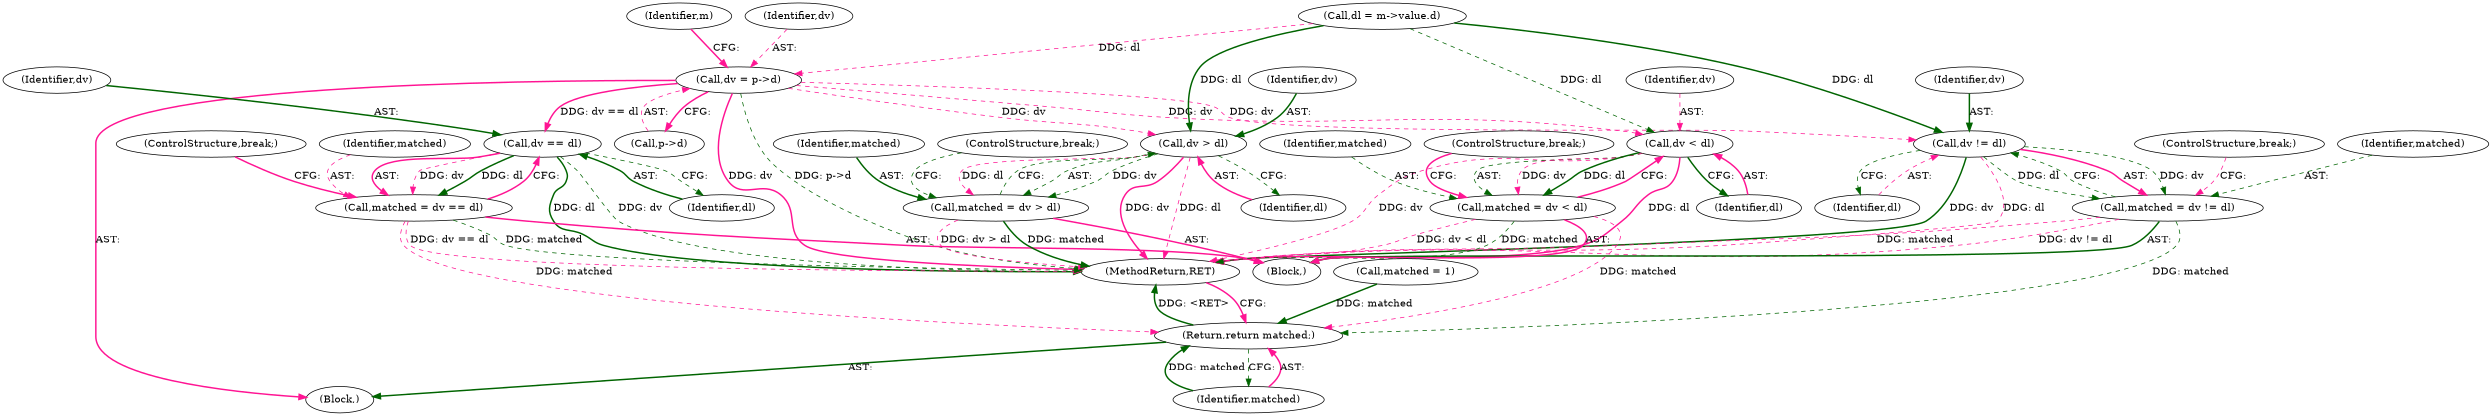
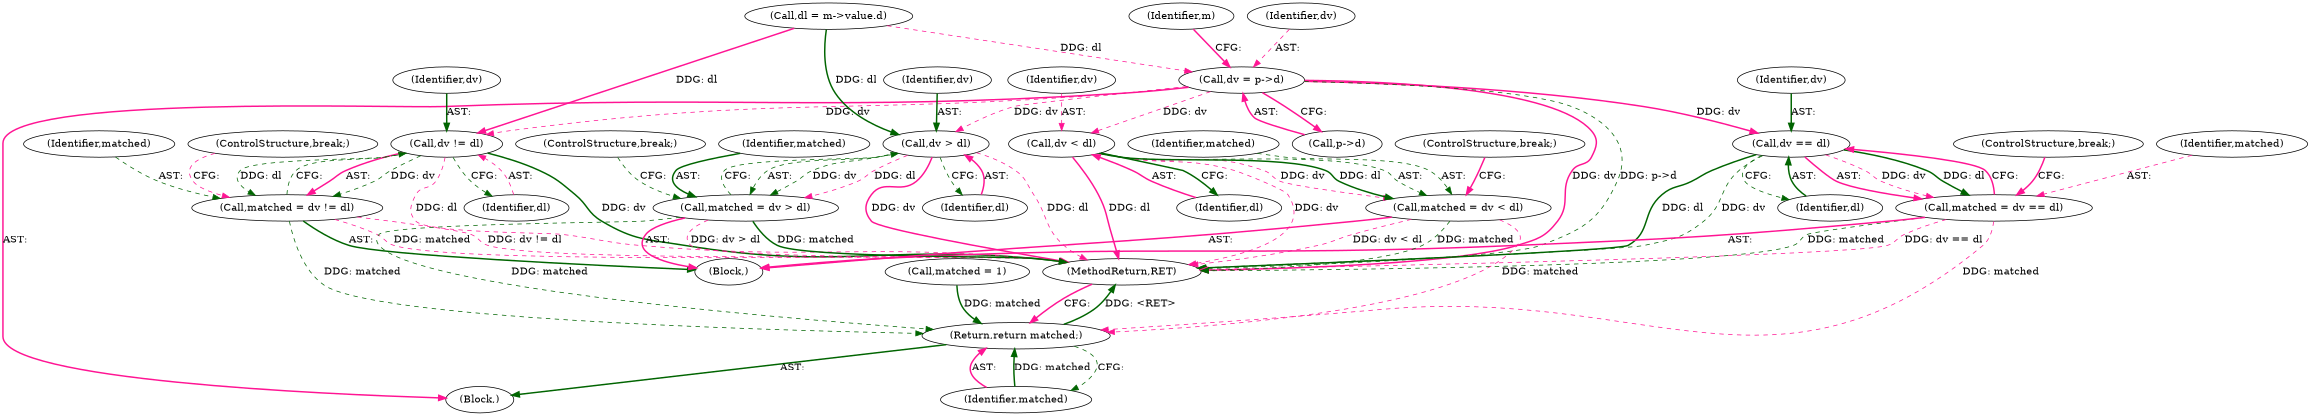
edge "(Call,dl = m->value.d)" -> "(Call,dv != dl)": color darkgreen -> deeppink
edge "(Call,dl = m->value.d)" -> "(Call,dv < dl)": removed, label "DDG: dl"
edge "(Call,p->d)" -> "(Call,dv = p->d)": style dashed -> bold
edge "(Call,dv = p->d)" -> "(Call,dv == dl)": label "DDG: dv == dl" -> "DDG: dv"
edge "(Call,matched = dv < dl)" -> "(Call,dv < dl)": removed, label "CFG:"
edge "(Call,matched = dv > dl)" -> "(Return,return matched;)": added, label "DDG: matched"
